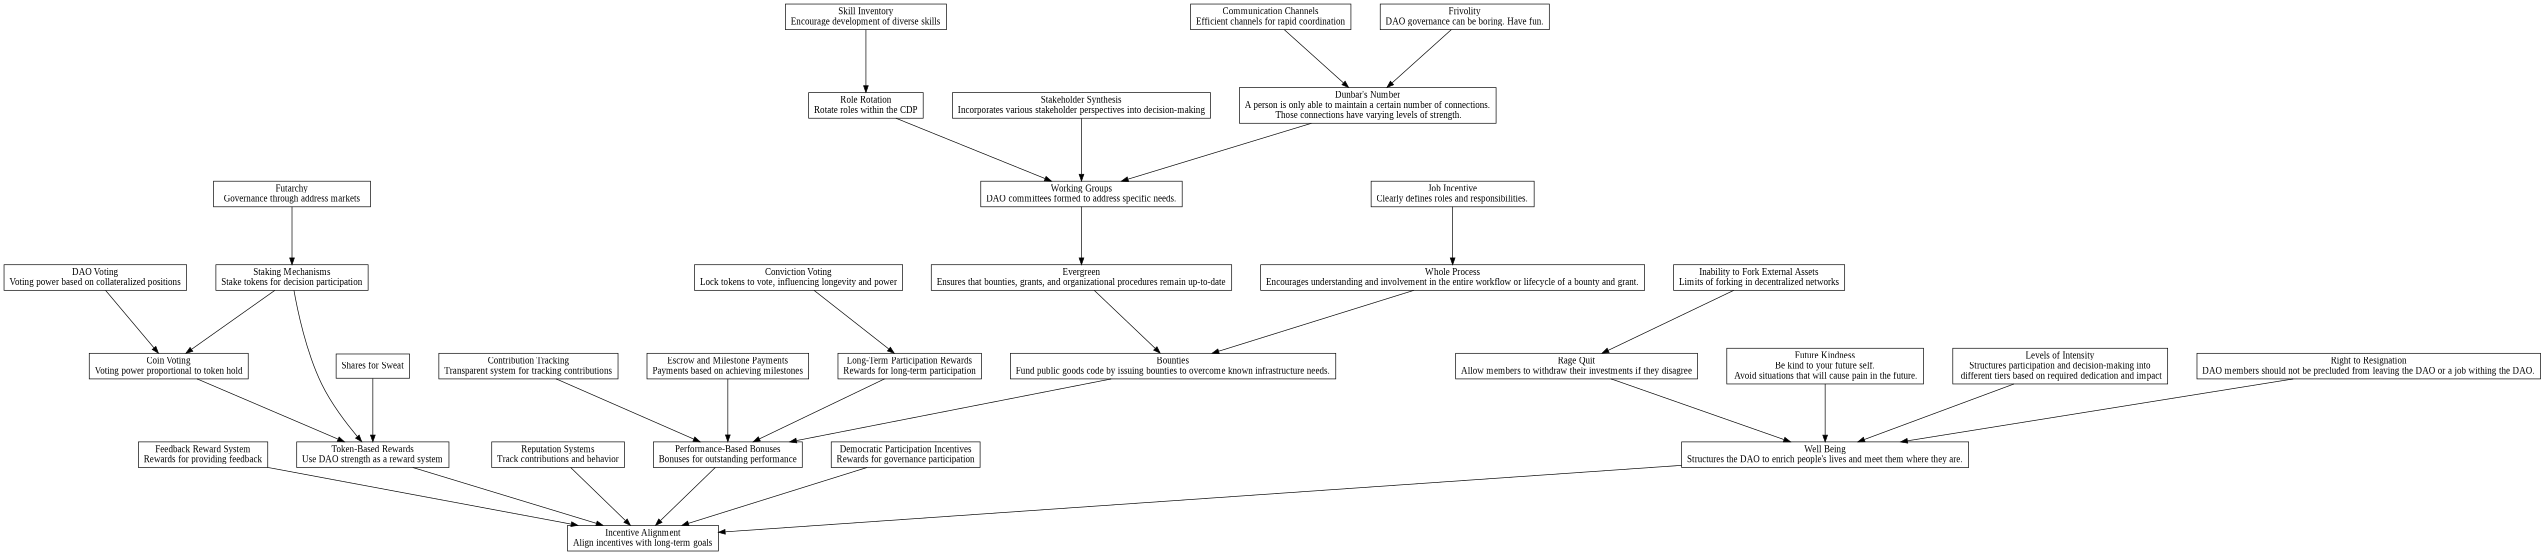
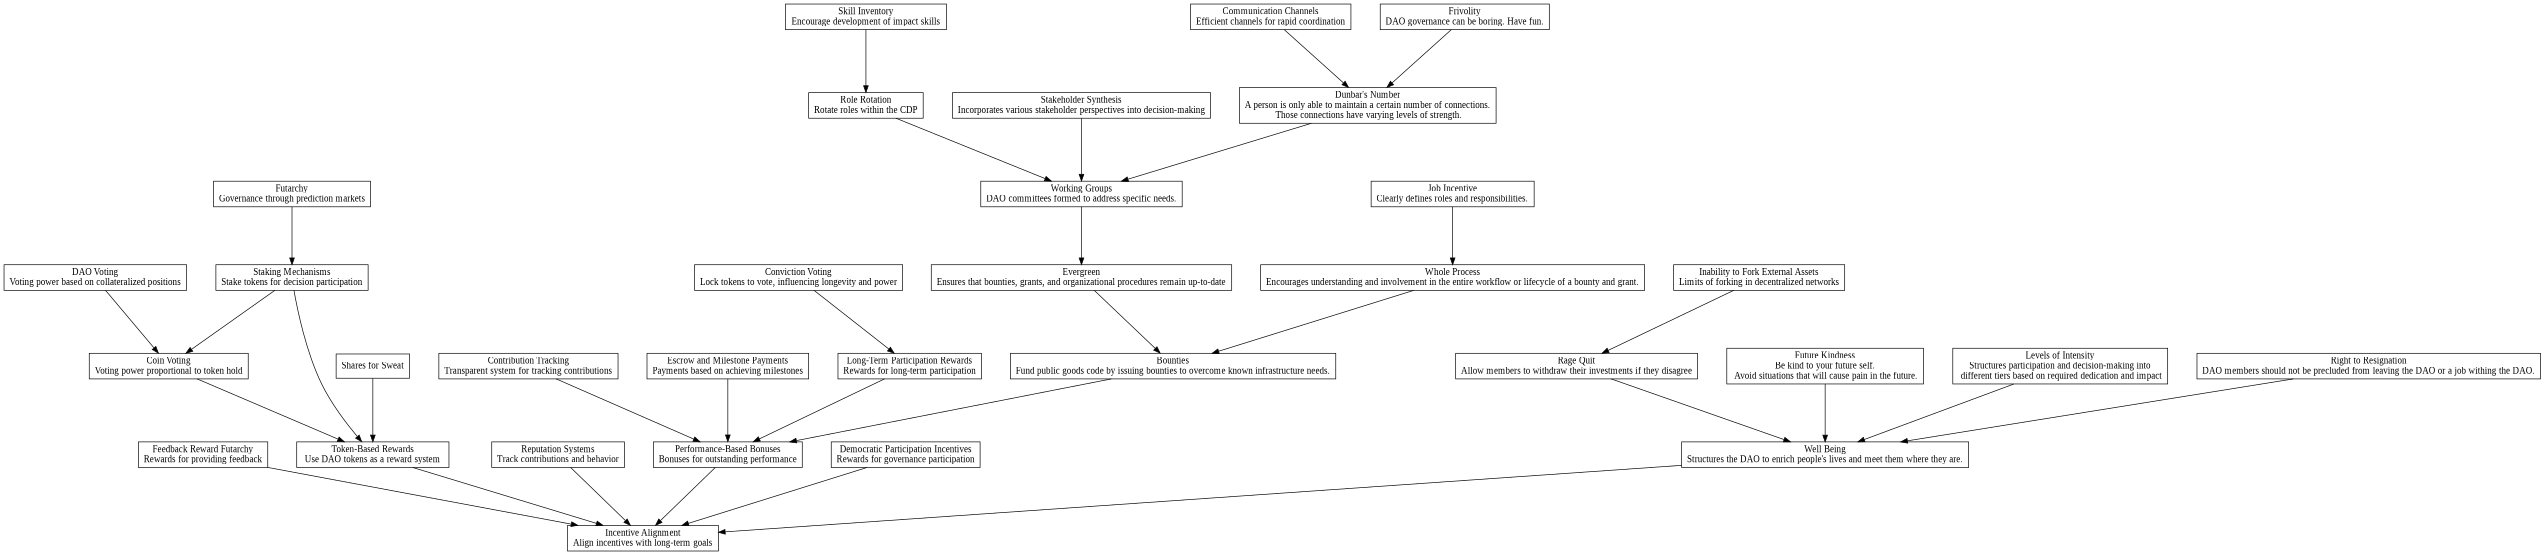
node "Skill Inventory Encourage development of diverse skills": label "Skill Inventory Encourage development of diverse skills" -> "Skill Inventory Encourage development of impact skills"
node "Futarchy Governance through address markets": label "Futarchy Governance through address markets" -> "Futarchy Governance through prediction markets"
node "Feedback Reward System Rewards for providing feedback": label "Feedback Reward System Rewards for providing feedback" -> "Feedback Reward Futarchy Rewards for providing feedback"
node "Token-Based Rewards Use DAO strength as a reward system": label "Token-Based Rewards Use DAO strength as a reward system" -> "Token-Based Rewards Use DAO tokens as a reward system"
